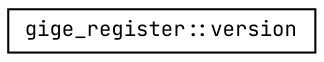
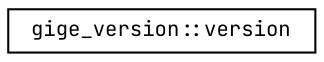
node "gige_register::version": label "gige_register::version" -> "gige_version::version"
